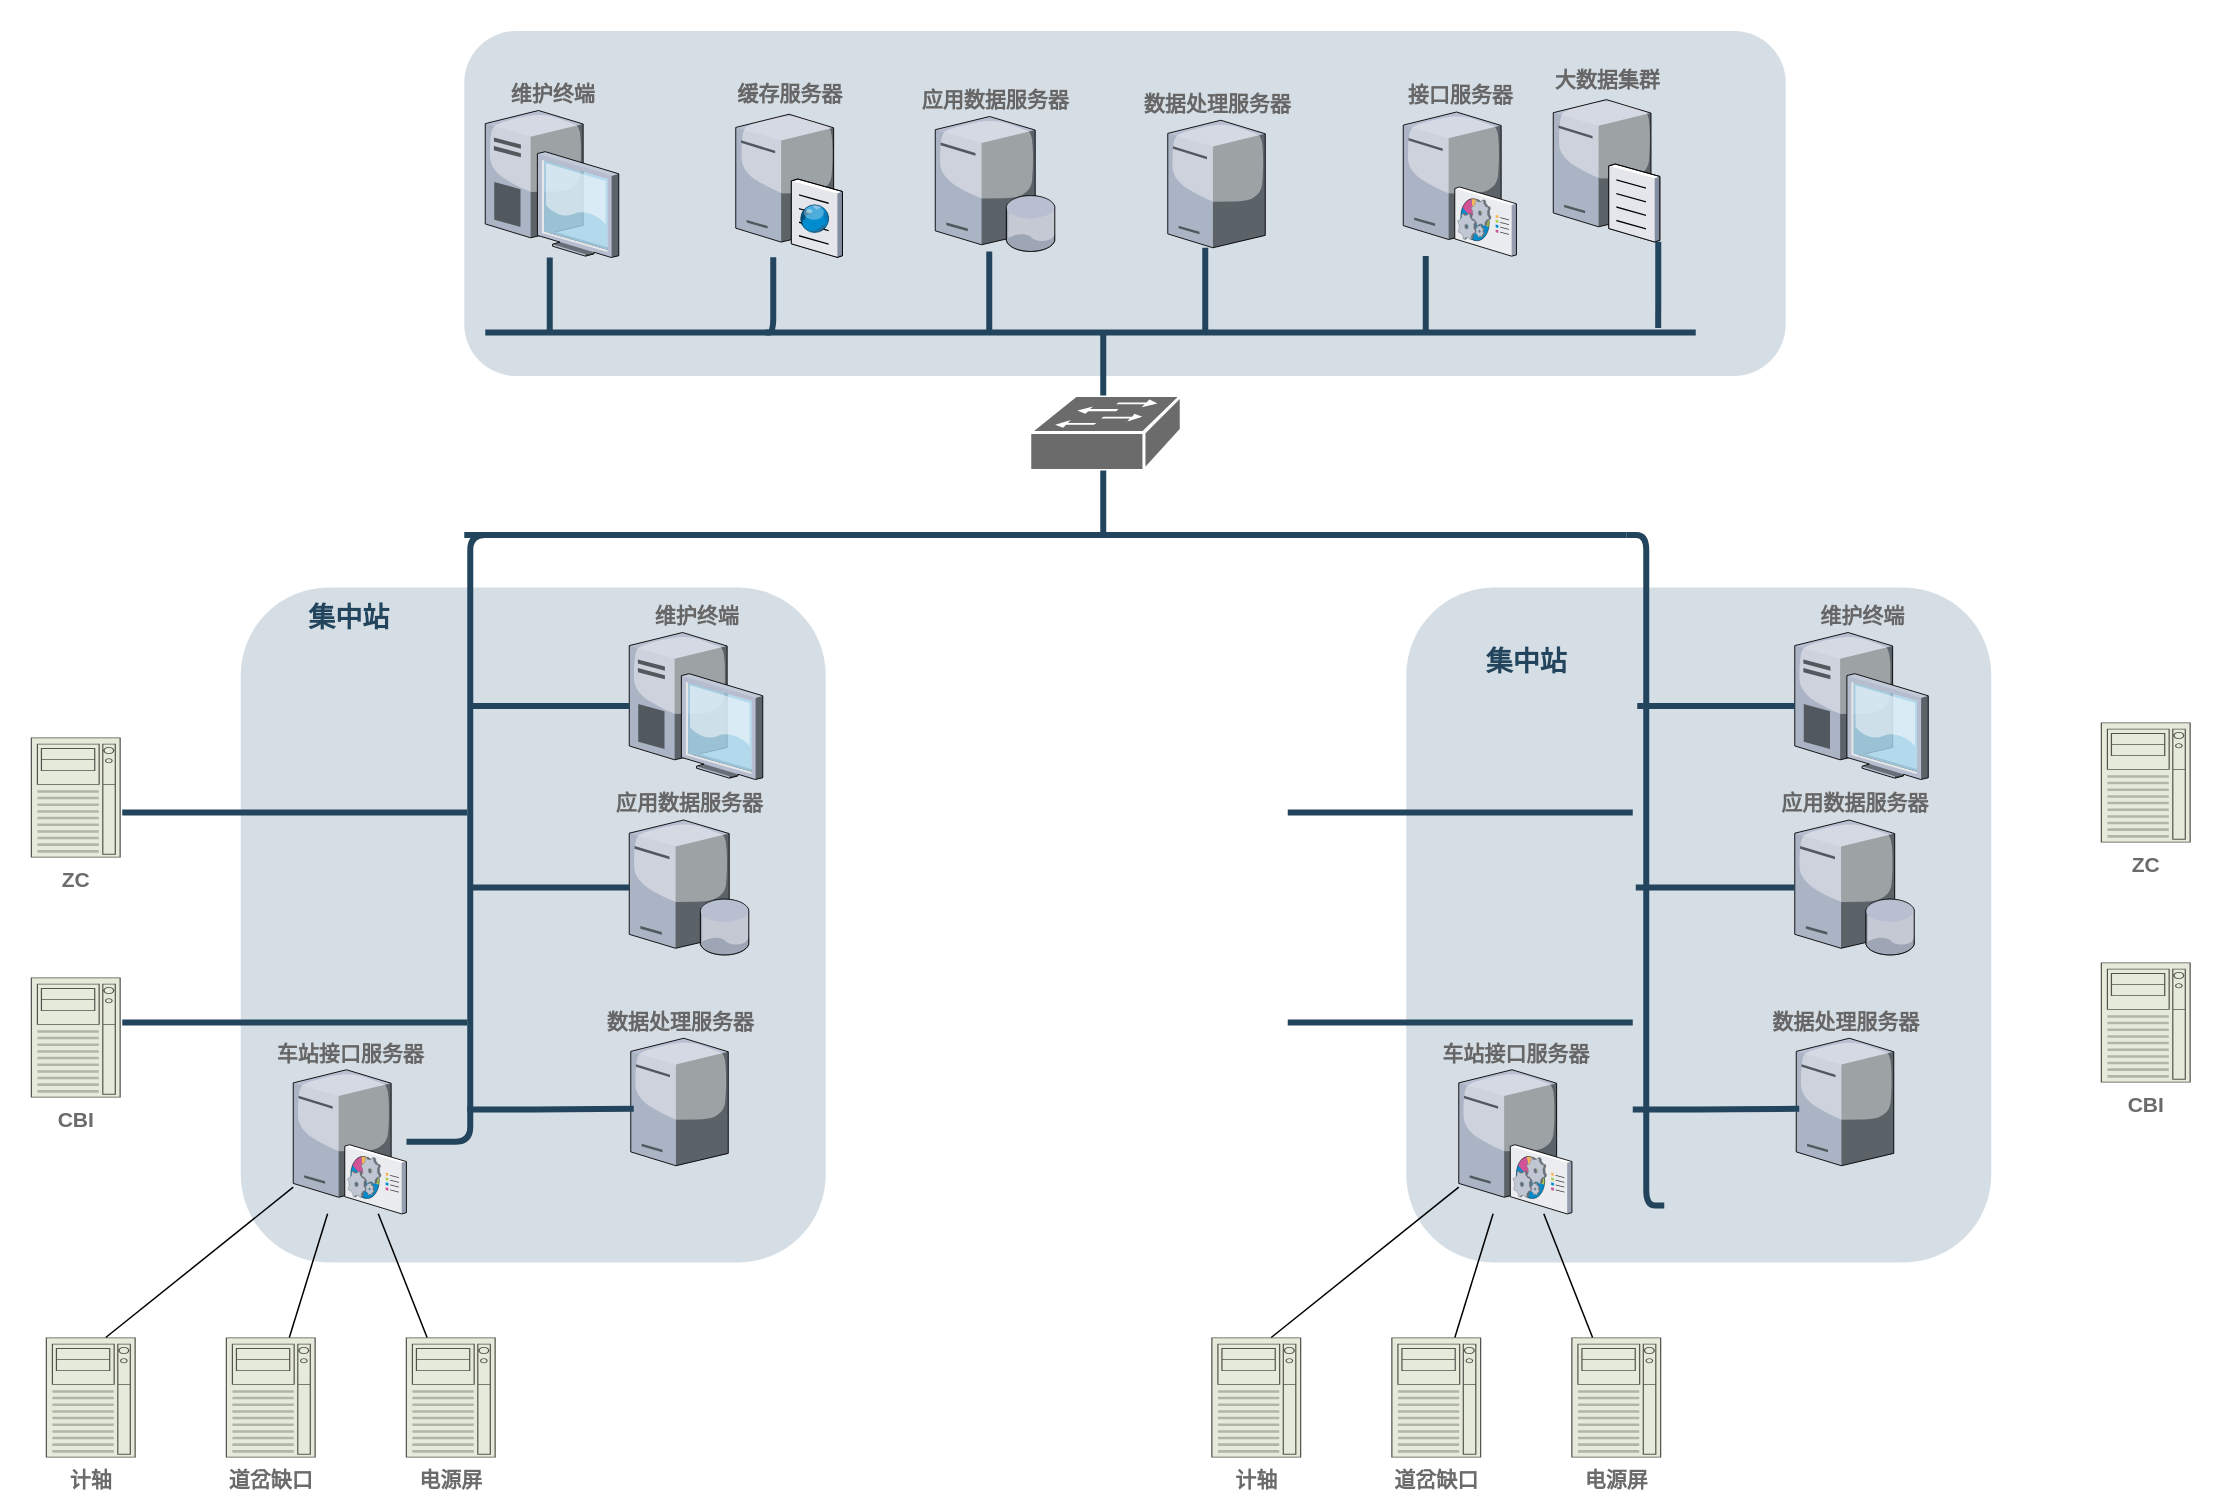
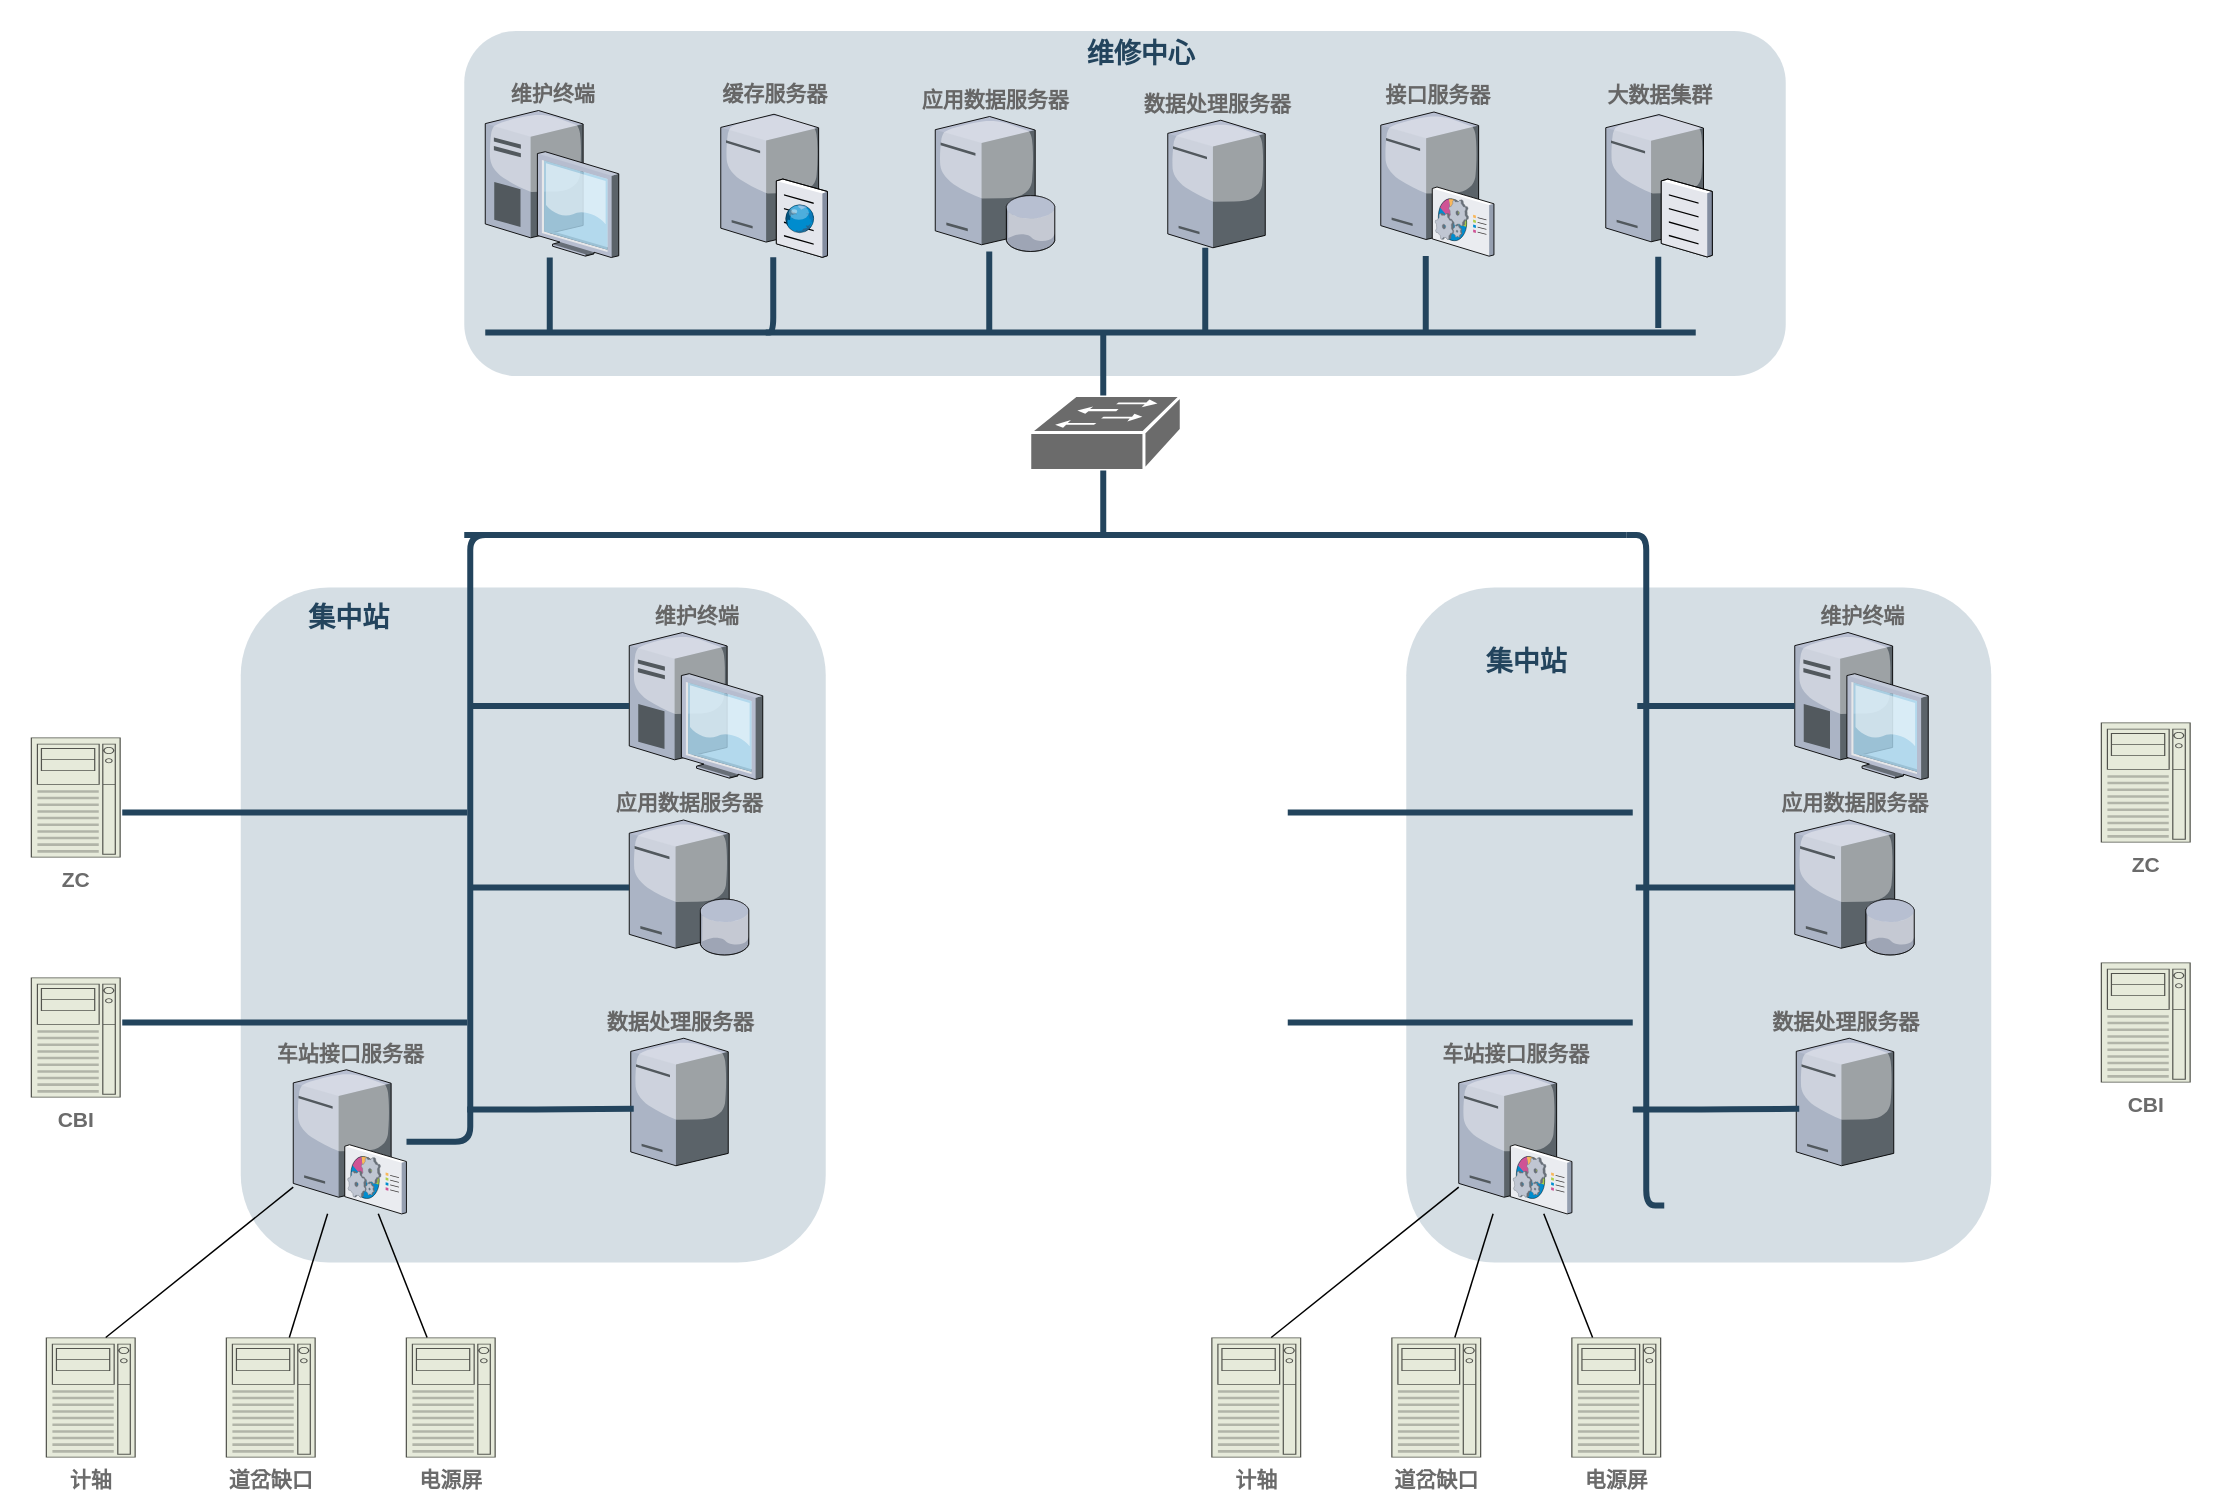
node "维修中心": added
node "大数据集群": moved (1607, 169) -> (1659, 184)
node "缓存服务器": moved (789, 184) -> (774, 184)
node "接口服务器": moved (1460, 184) -> (1437, 184)
